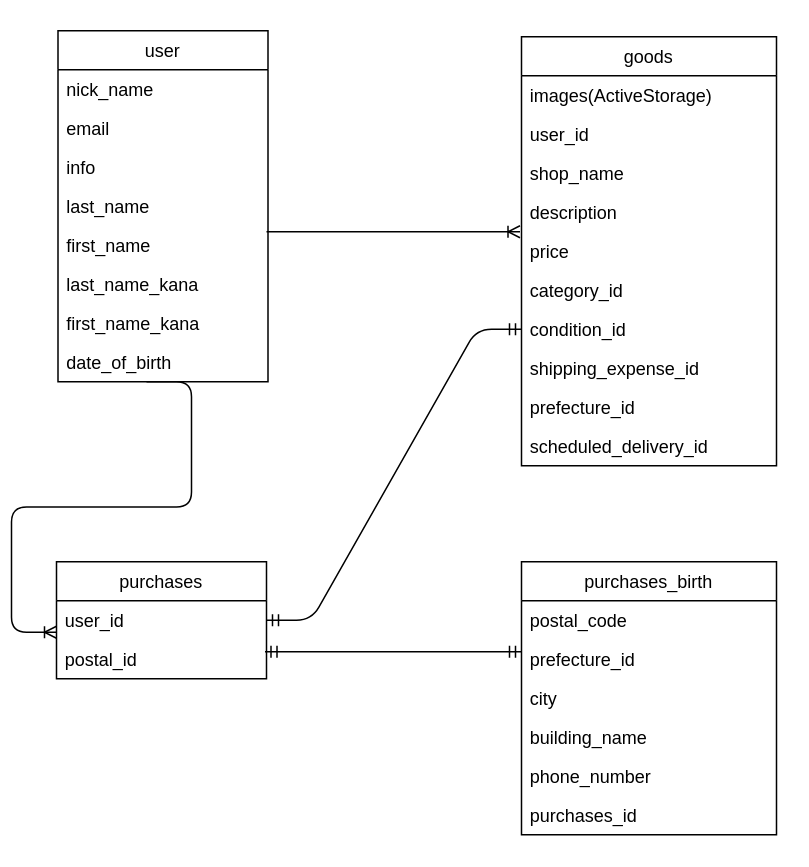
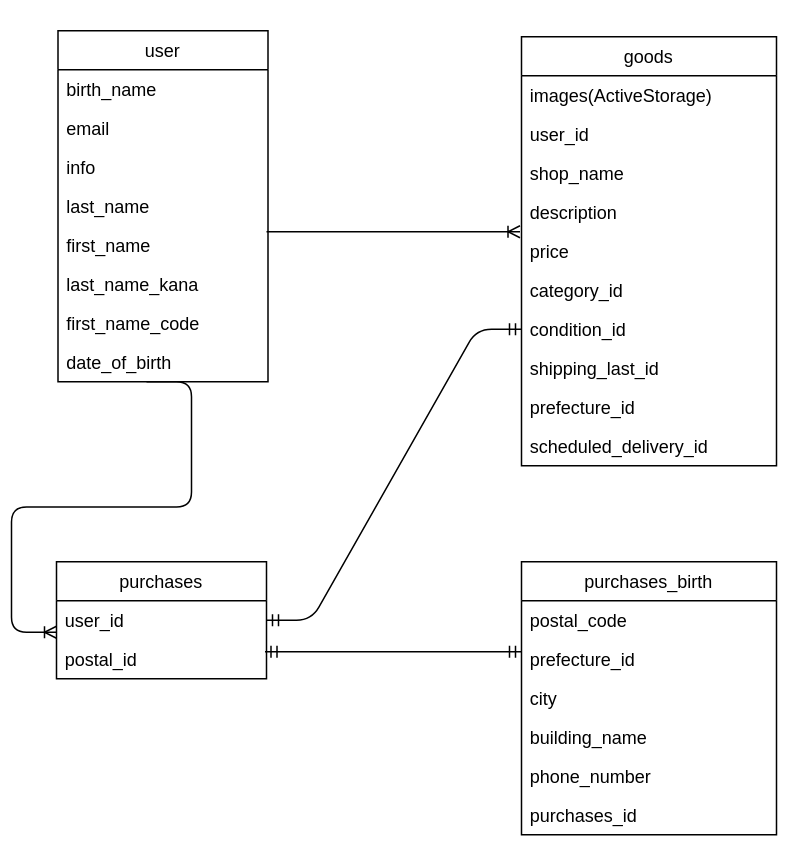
node "nick_name": label "nick_name" -> "birth_name"
node "first_name_kana": label "first_name_kana" -> "first_name_code"
node "shipping_expense_id": label "shipping_expense_id" -> "shipping_last_id"
